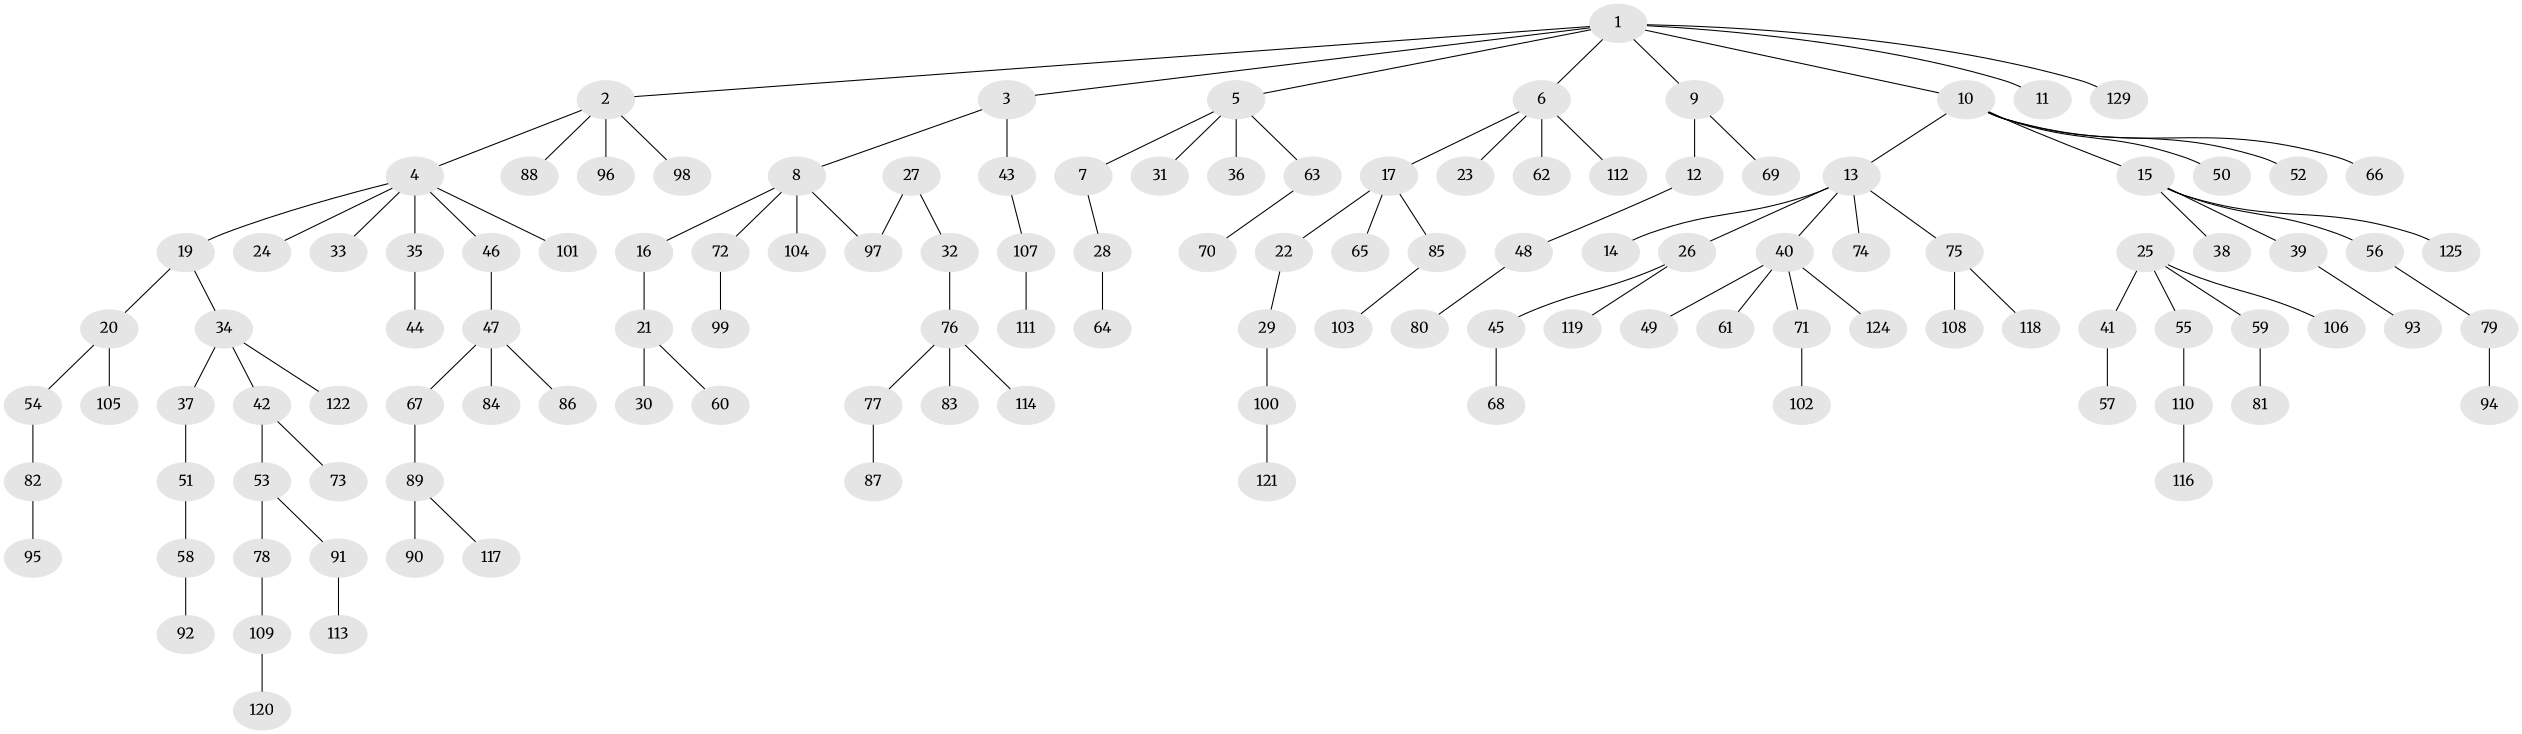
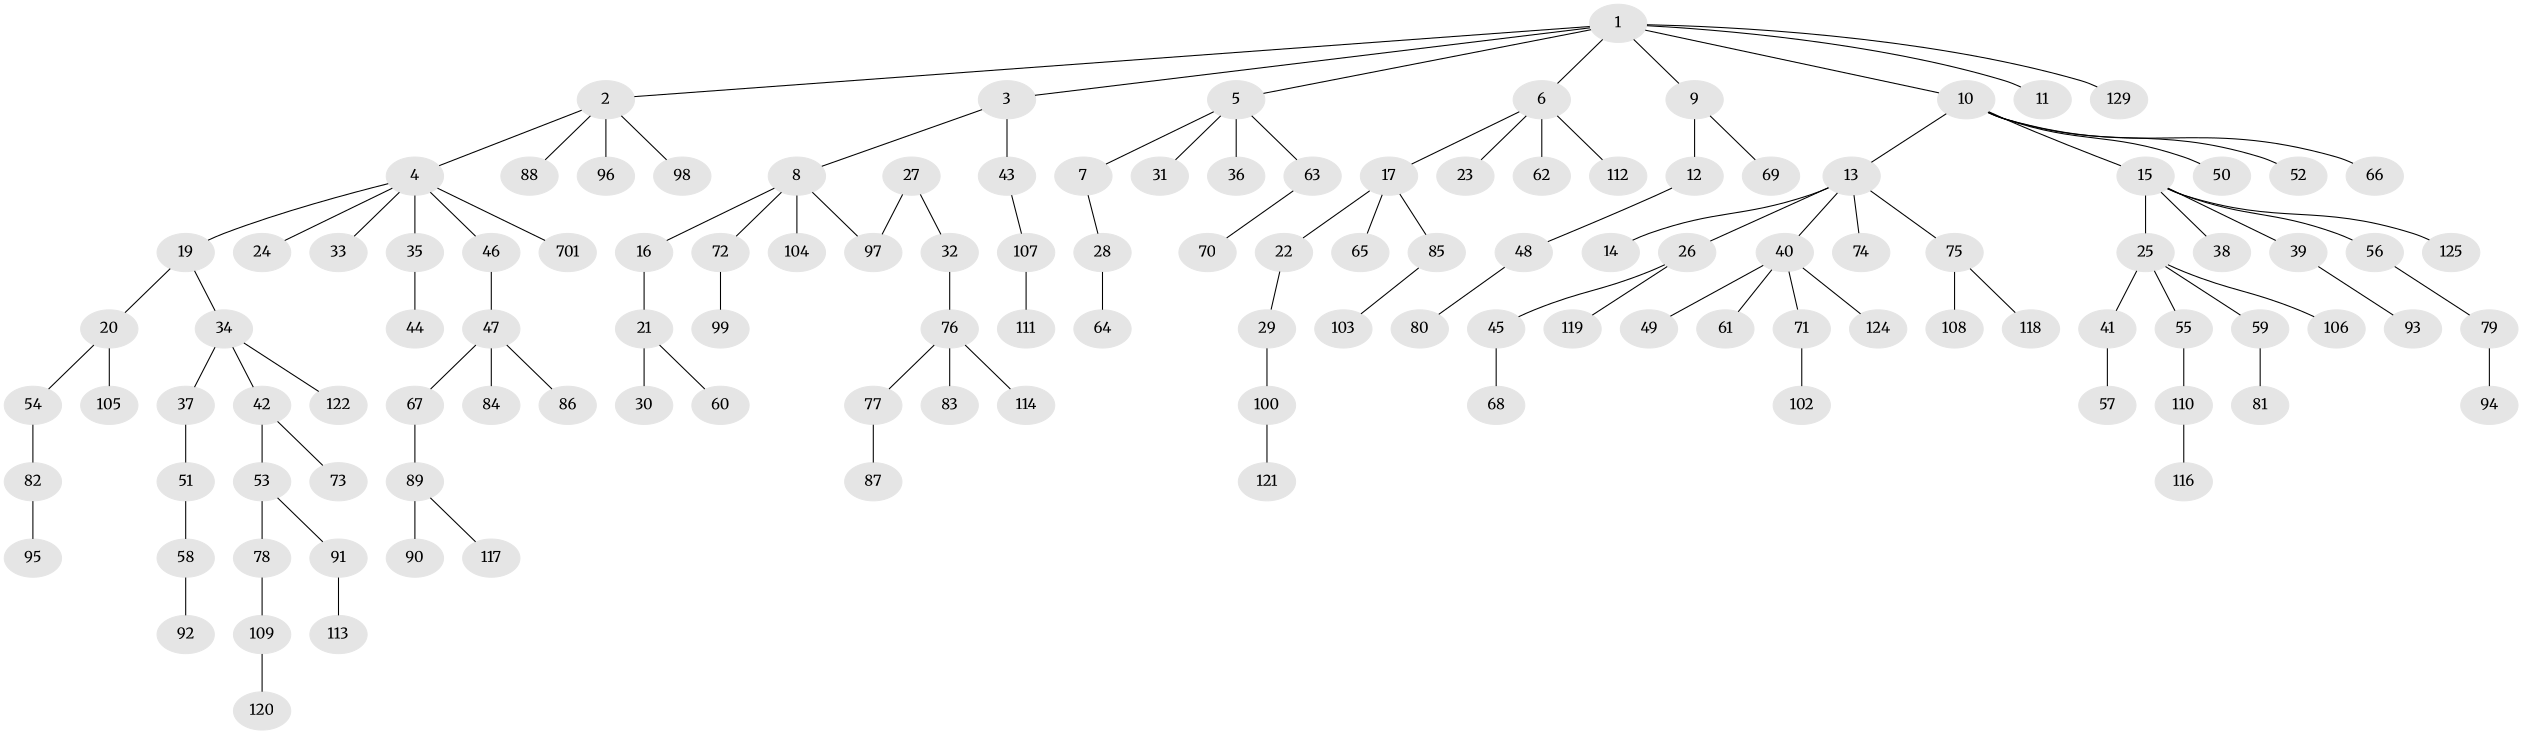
edge "15" -- "25": added
node "101": label "101" -> "701"
